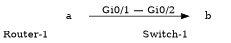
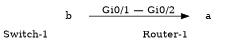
edge "a Router-1" -> "b Switch-1": reversed
